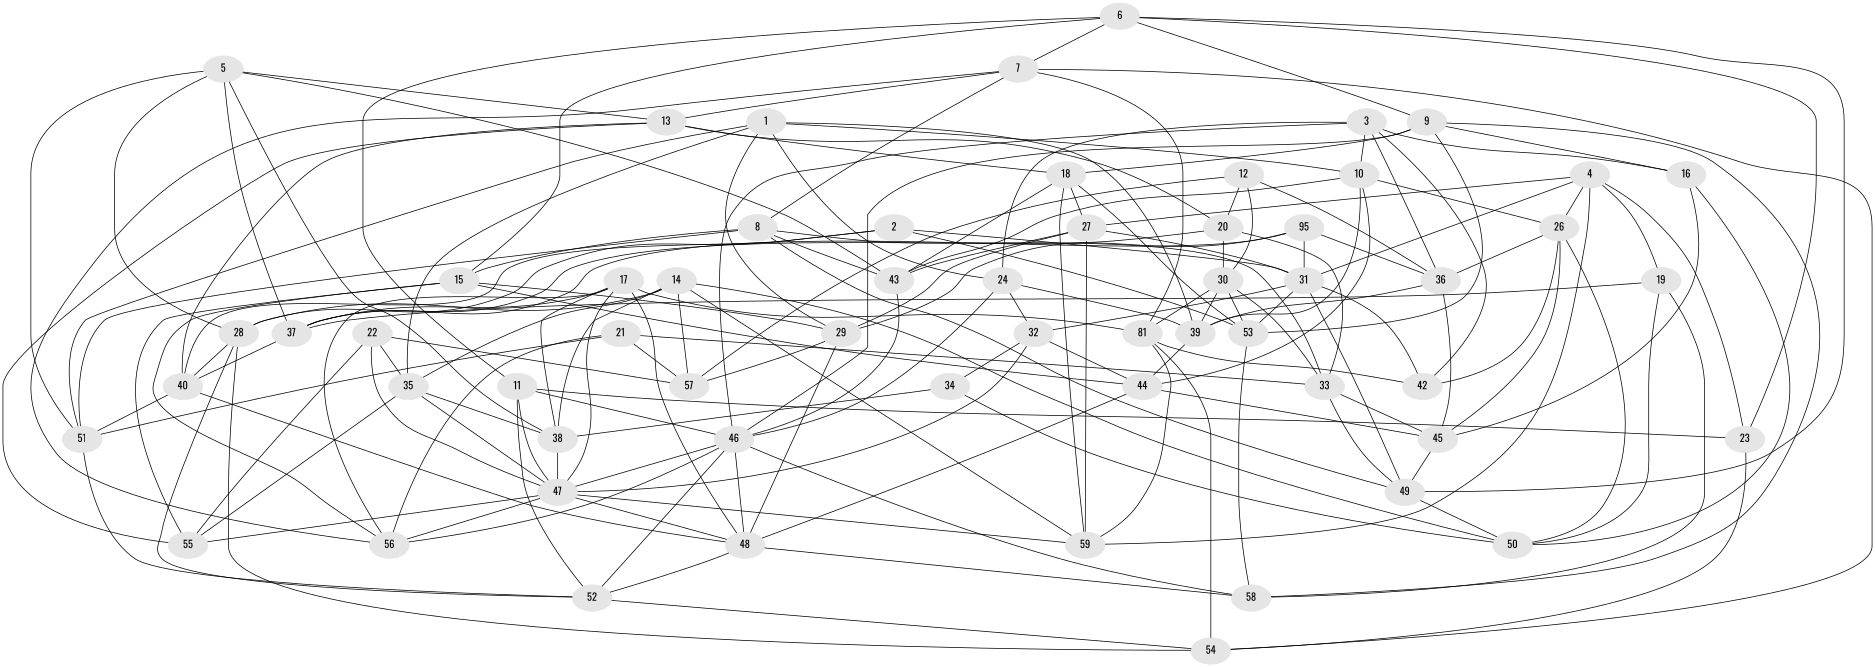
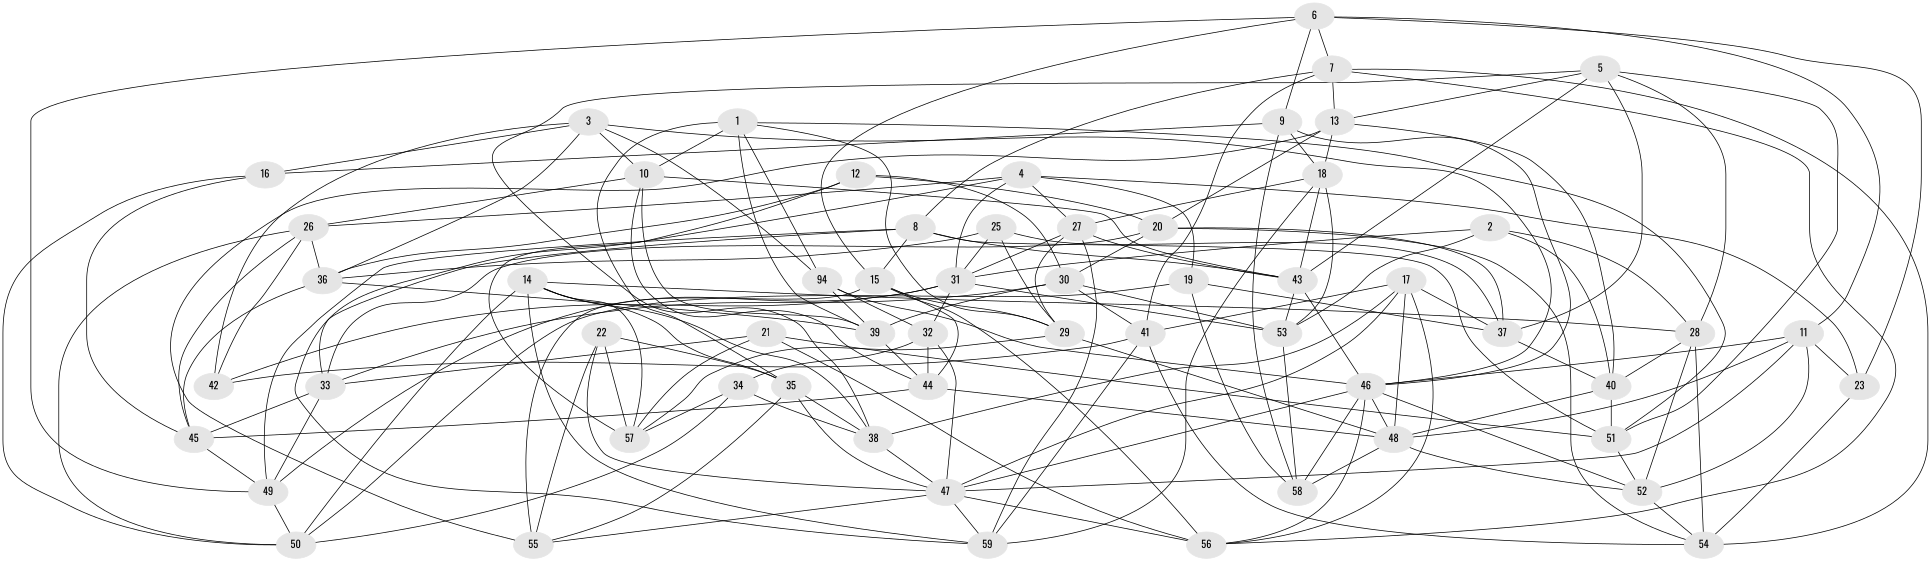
node "95": label "95" -> "25"
edge "20" -- "54": added
node "24": label "24" -> "94"
edge "9" -- "53": now "43" -- "53"
node "81": label "81" -> "41"
edge "34" -- "57": added
edge "47" -- "48": now "11" -- "48"
